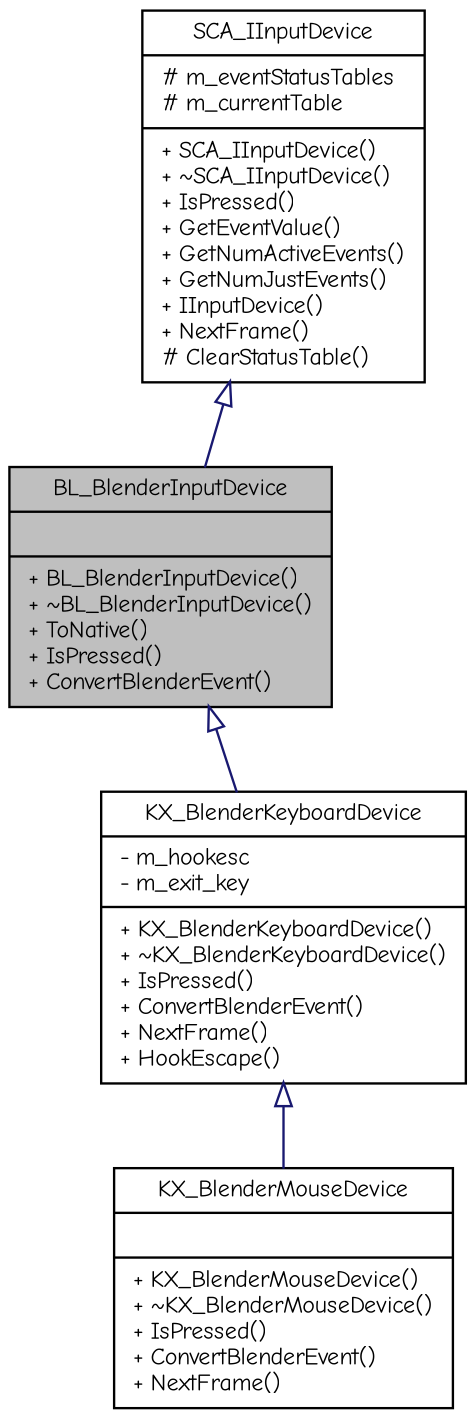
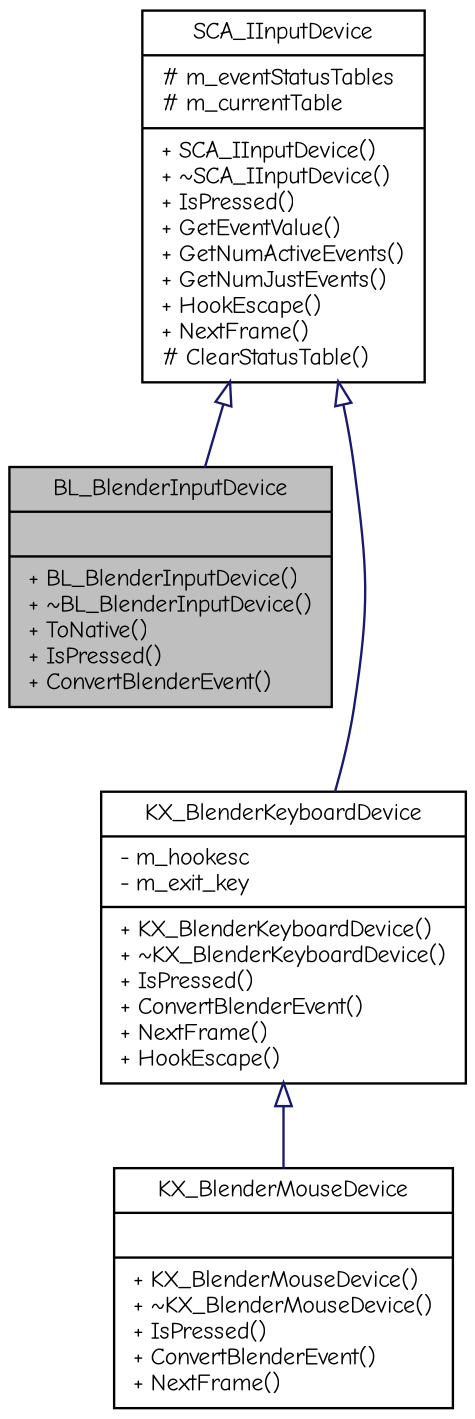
node "SCA_IInputDevice": text "+ IInputDevice()" -> "+ HookEscape()"
edge "KX_BlenderKeyboardDevice" -> "BL_BlenderInputDevice": now "KX_BlenderKeyboardDevice" -> "SCA_IInputDevice"
